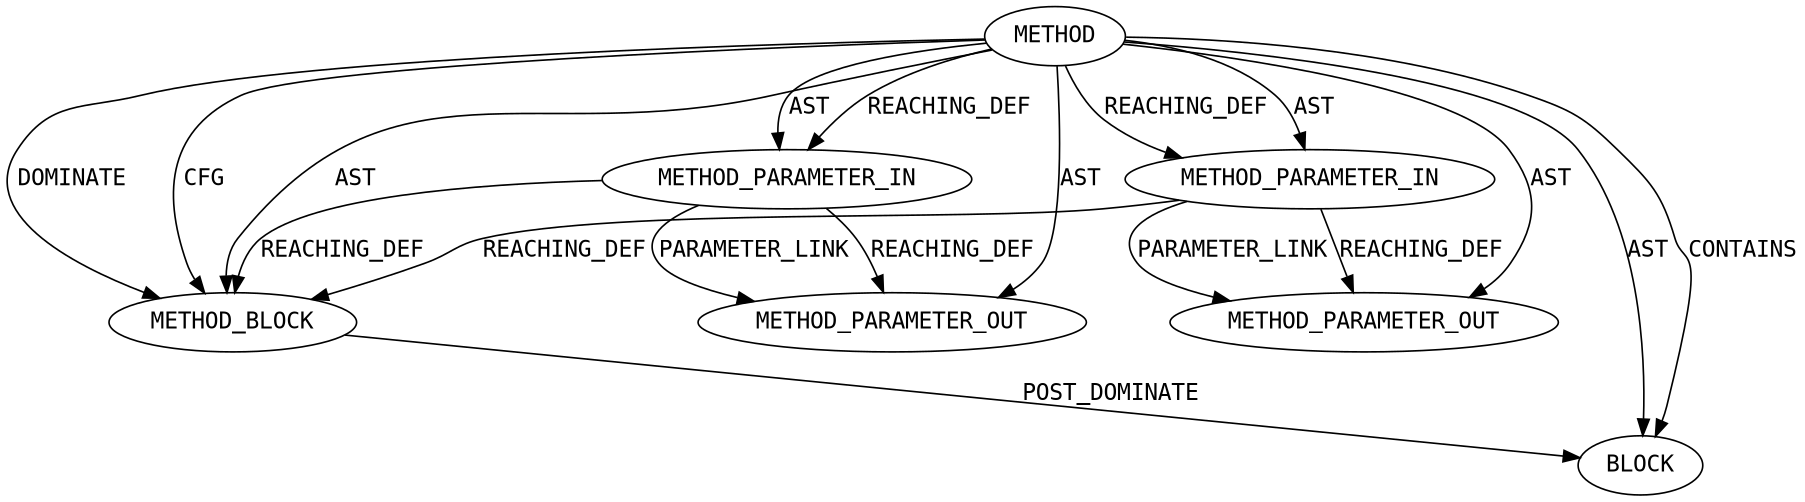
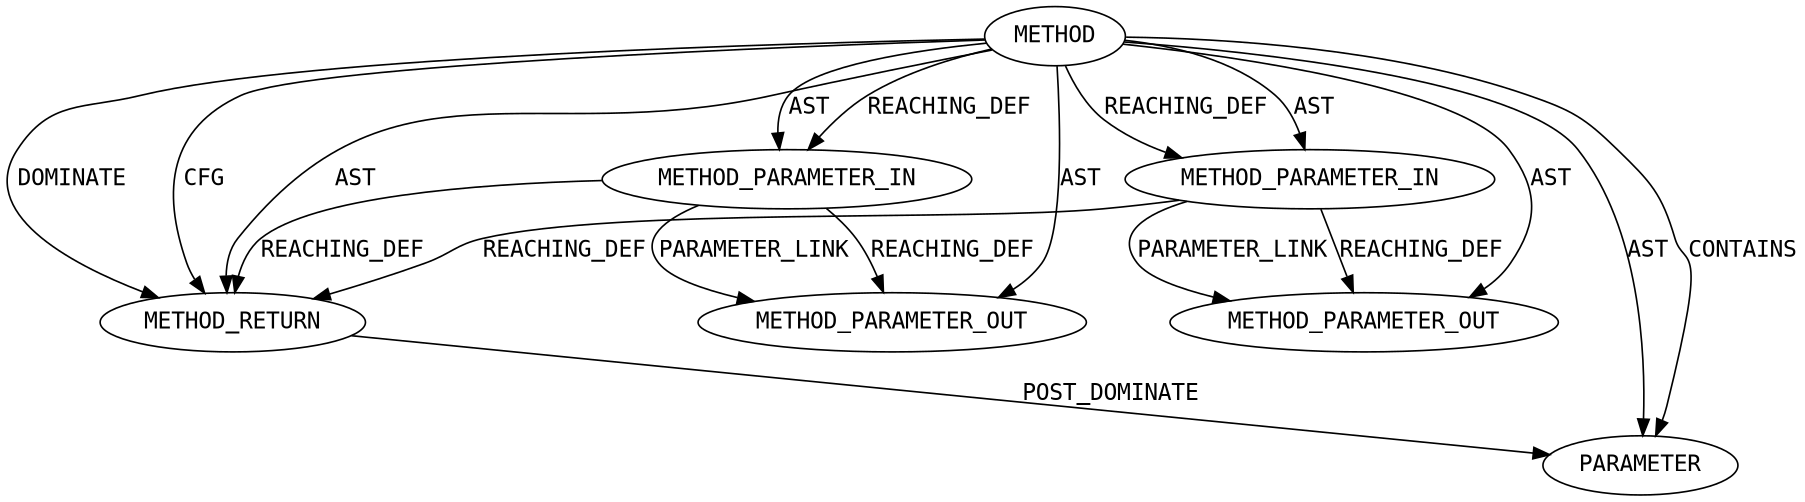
node "METHOD_BLOCK": label "METHOD_BLOCK" -> "METHOD_RETURN"
node "BLOCK": label "BLOCK" -> "PARAMETER"
